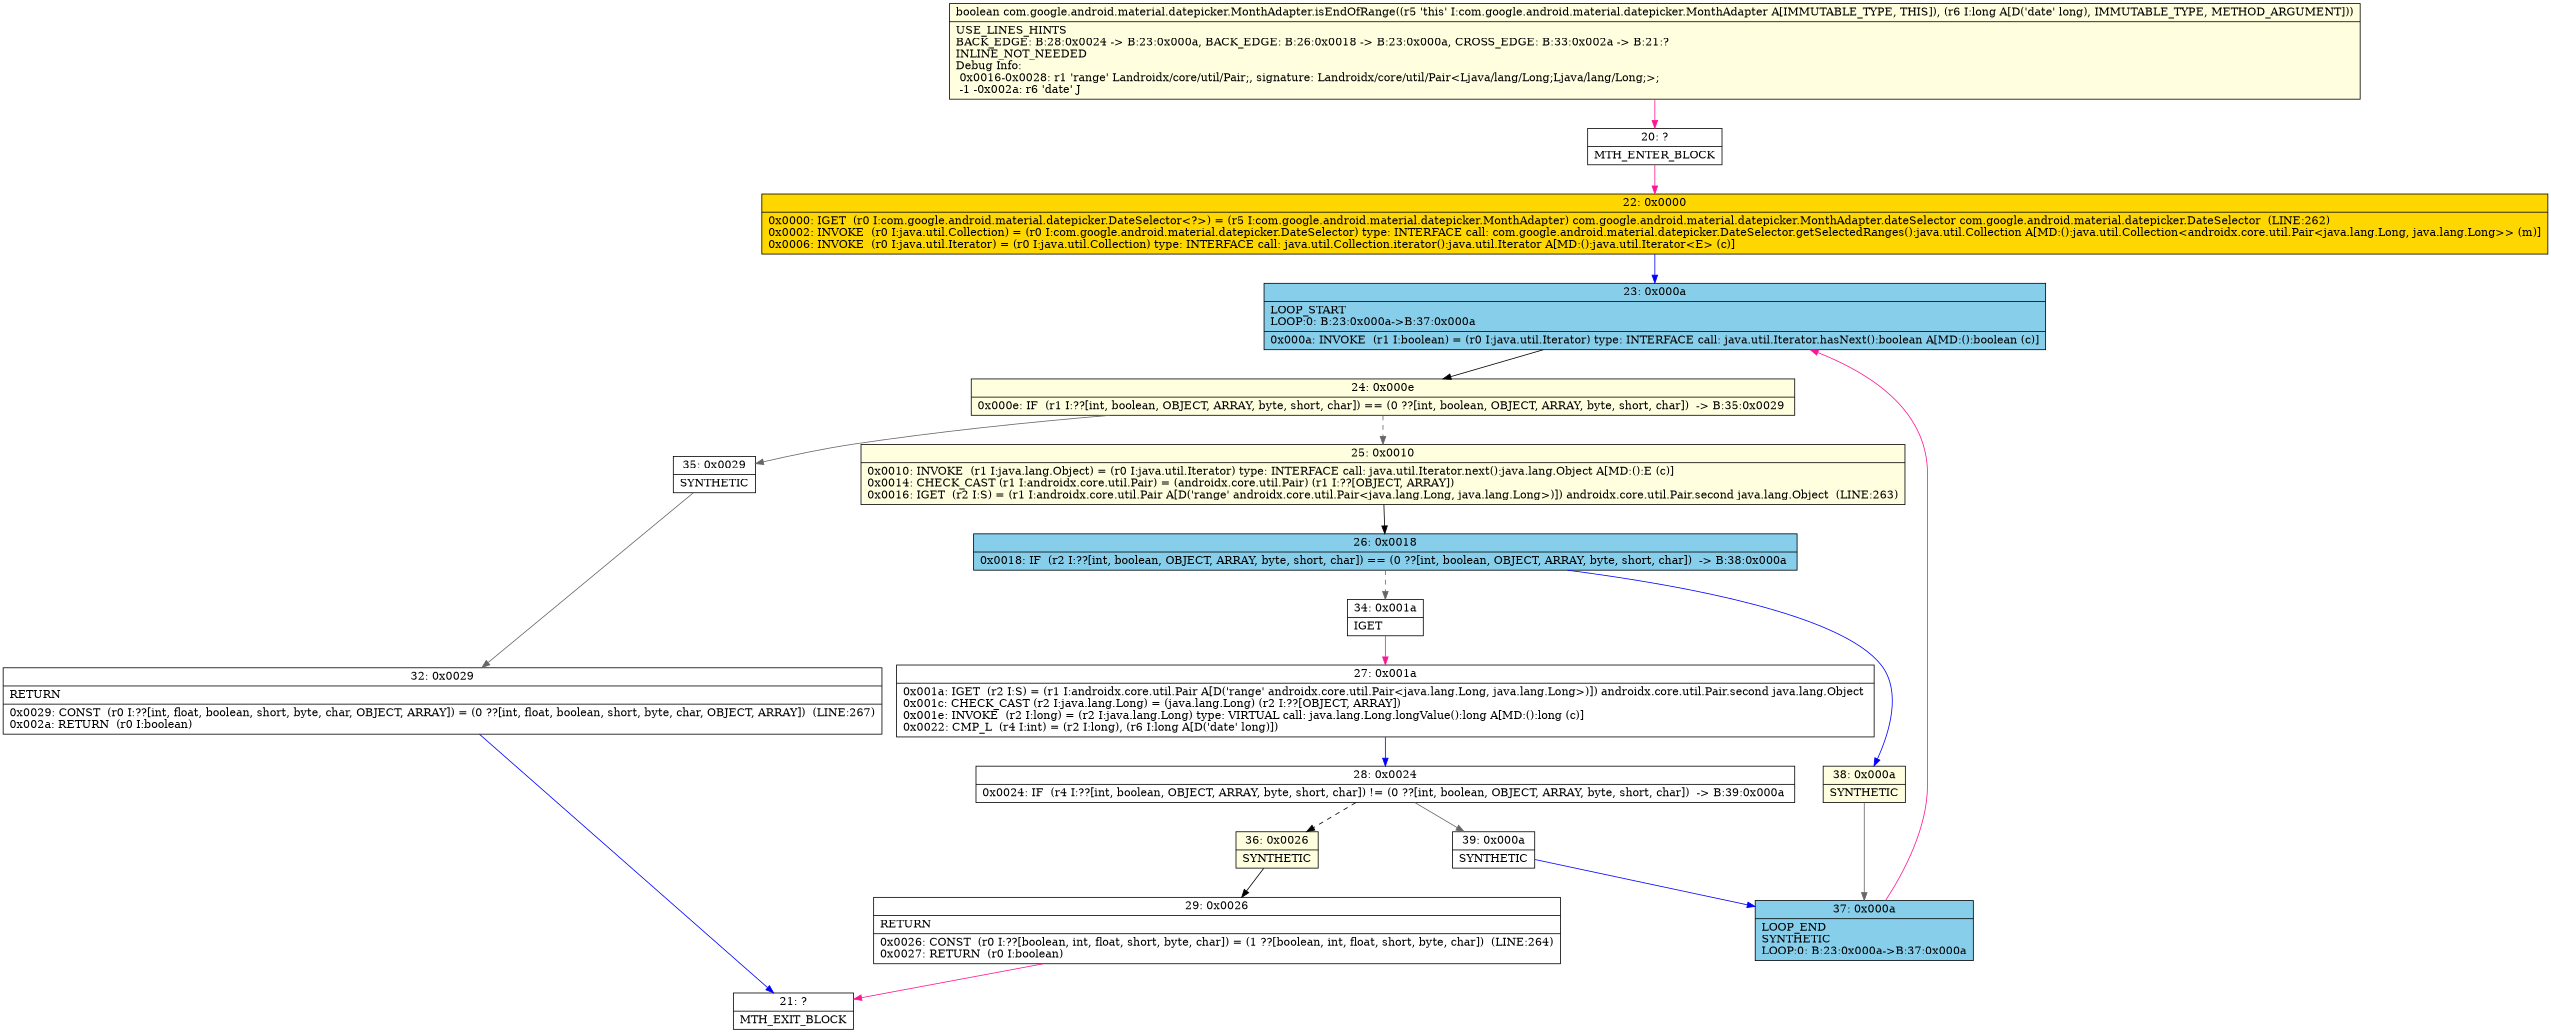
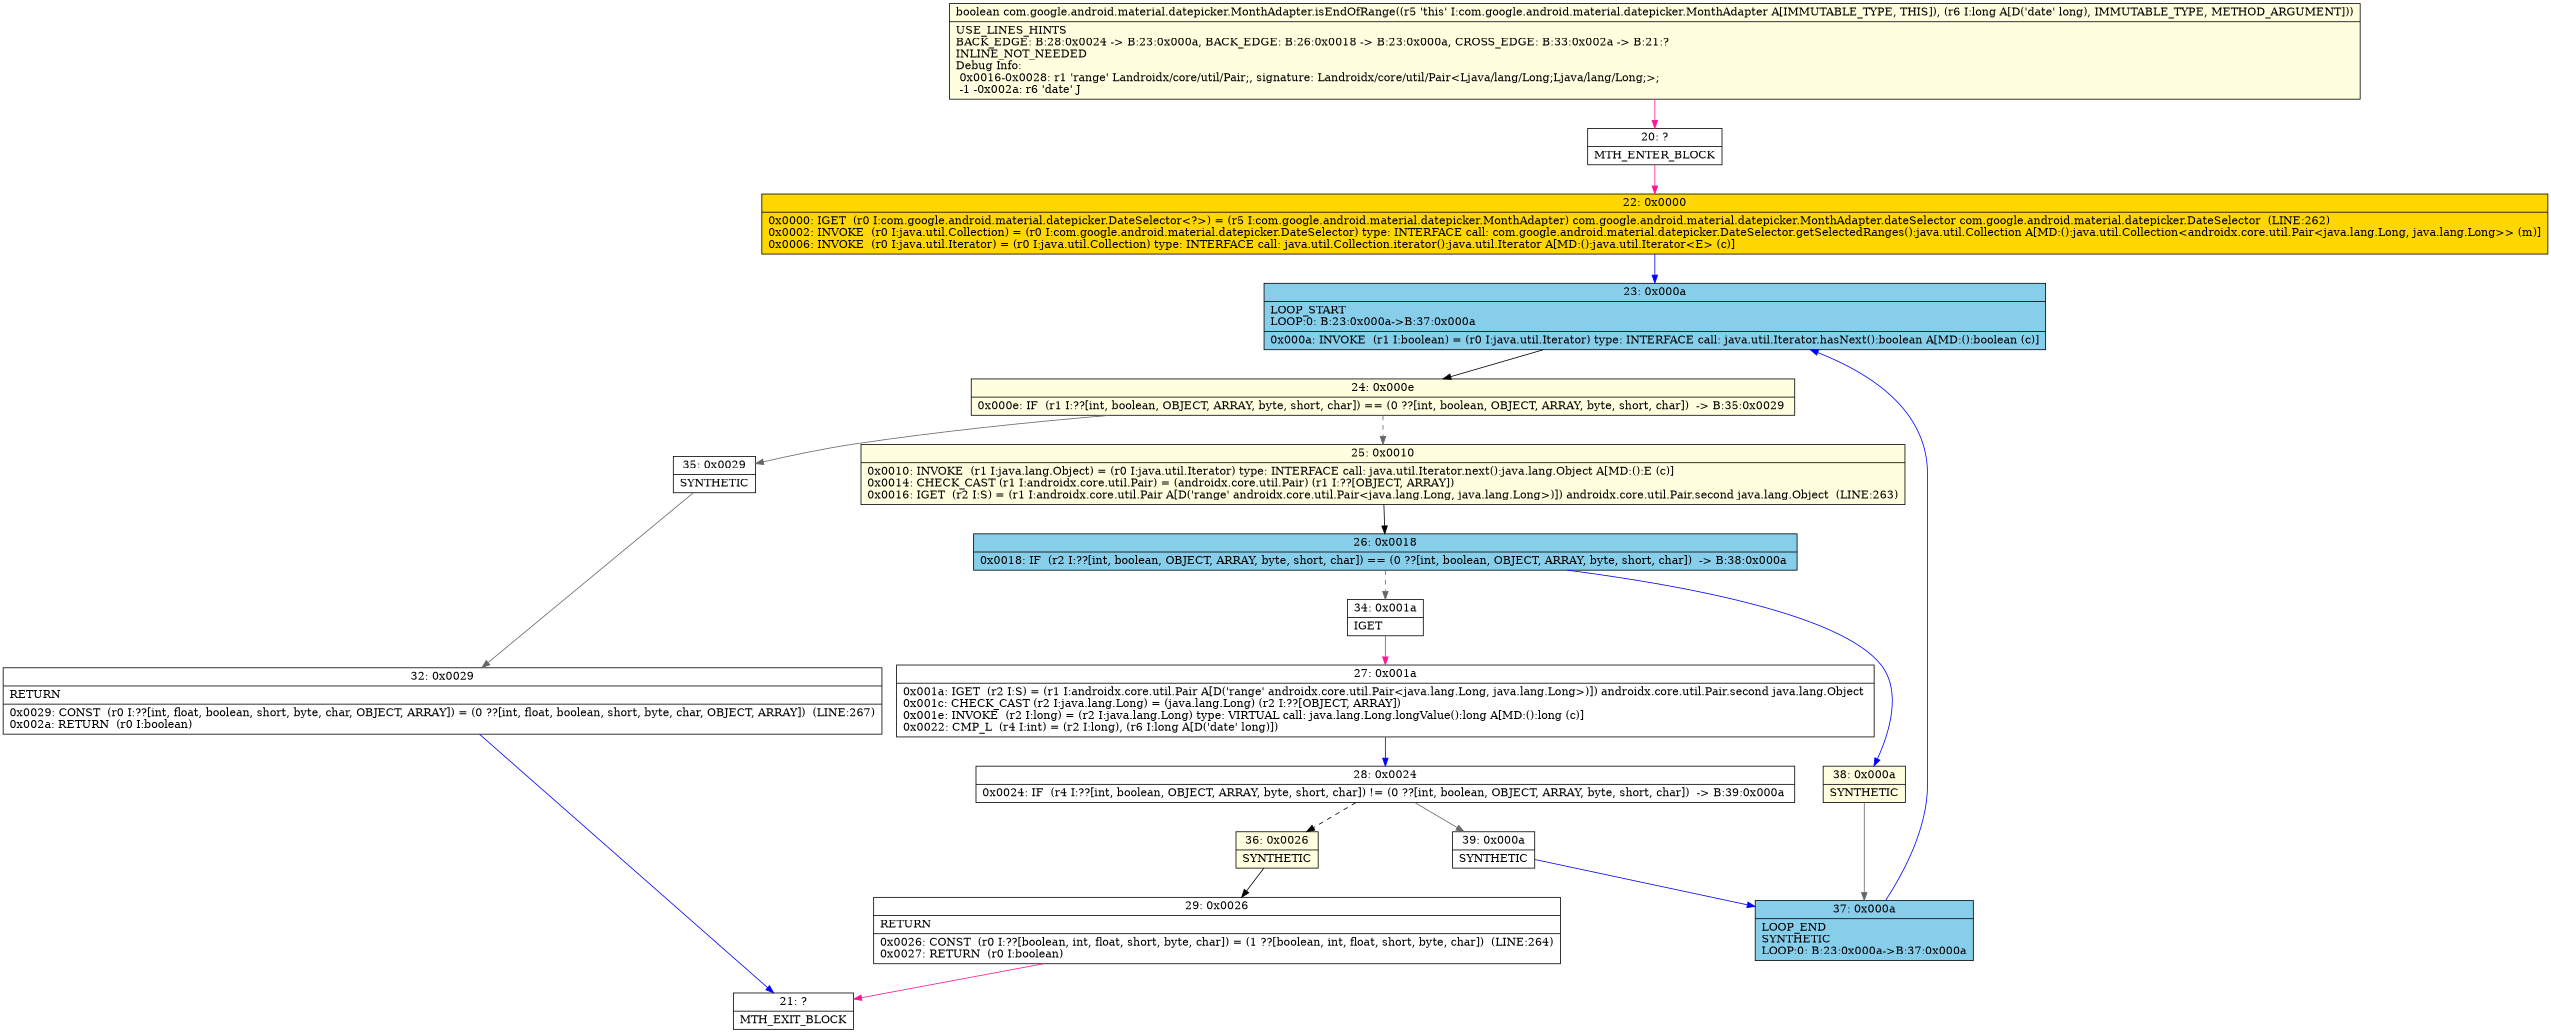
edge "37: 0x000a" -> "23: 0x000a": color deeppink -> blue
